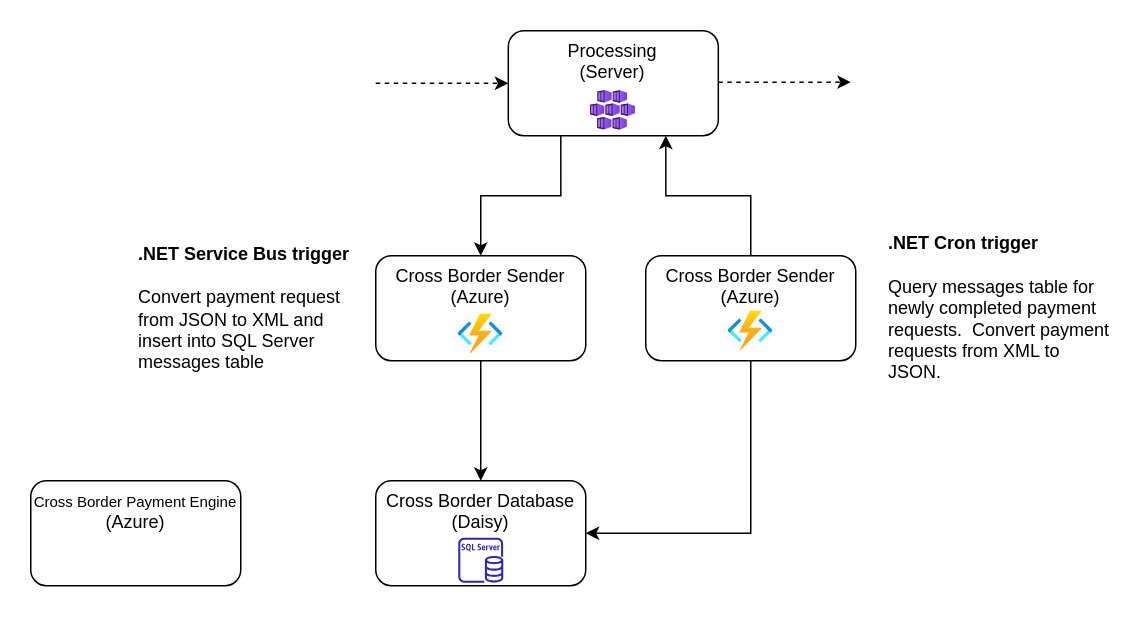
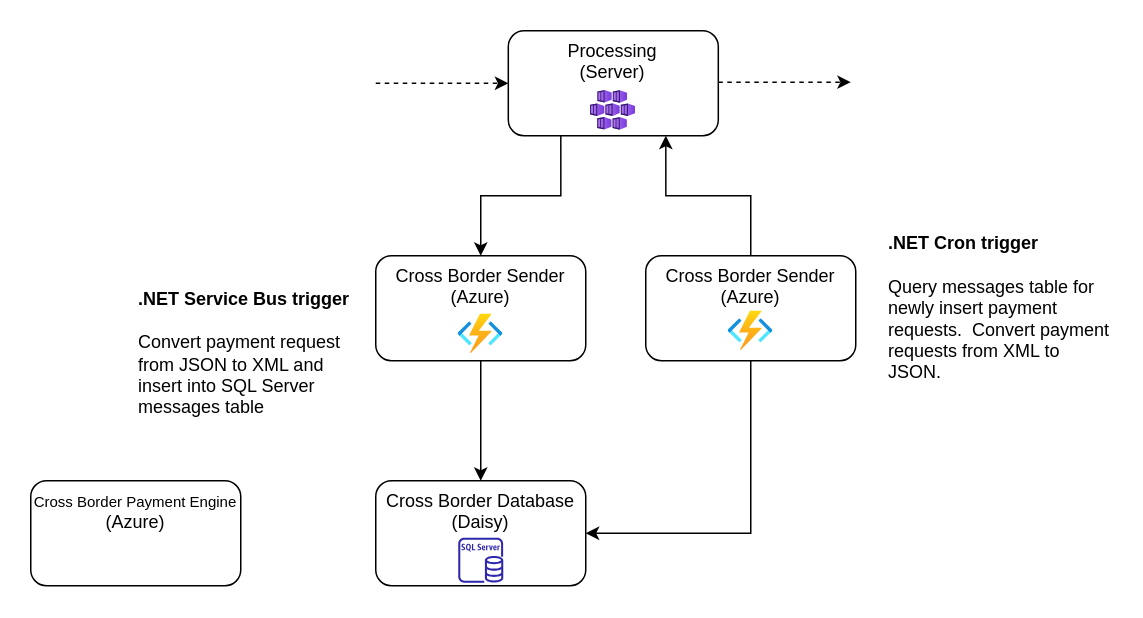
node ".NET Service Bus trigger Convert payment request from JSON to XML and insert into SQL Server messages table": moved (248, 308) -> (248, 353)
node ".NET Cron trigger Query messages table for newly completed payment requests. Convert payment requests from XML to JSON.": label ".NET Cron trigger Query messages table for newly completed payment requests. Convert payment requests from XML to JSON." -> ".NET Cron trigger Query messages table for newly insert payment requests. Convert payment requests from XML to JSON."
